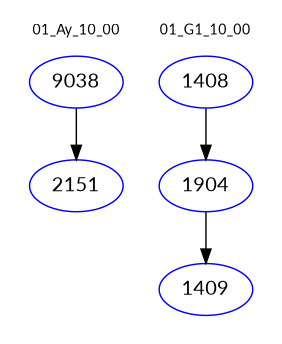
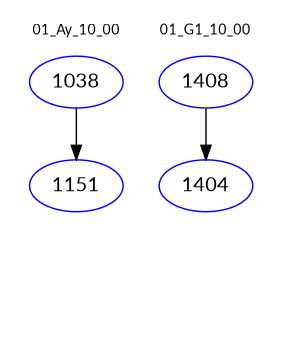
node "9038": label "9038" -> "1038"
node "2151": label "2151" -> "1151"
node "1904": label "1904" -> "1404"
node "1409": removed
